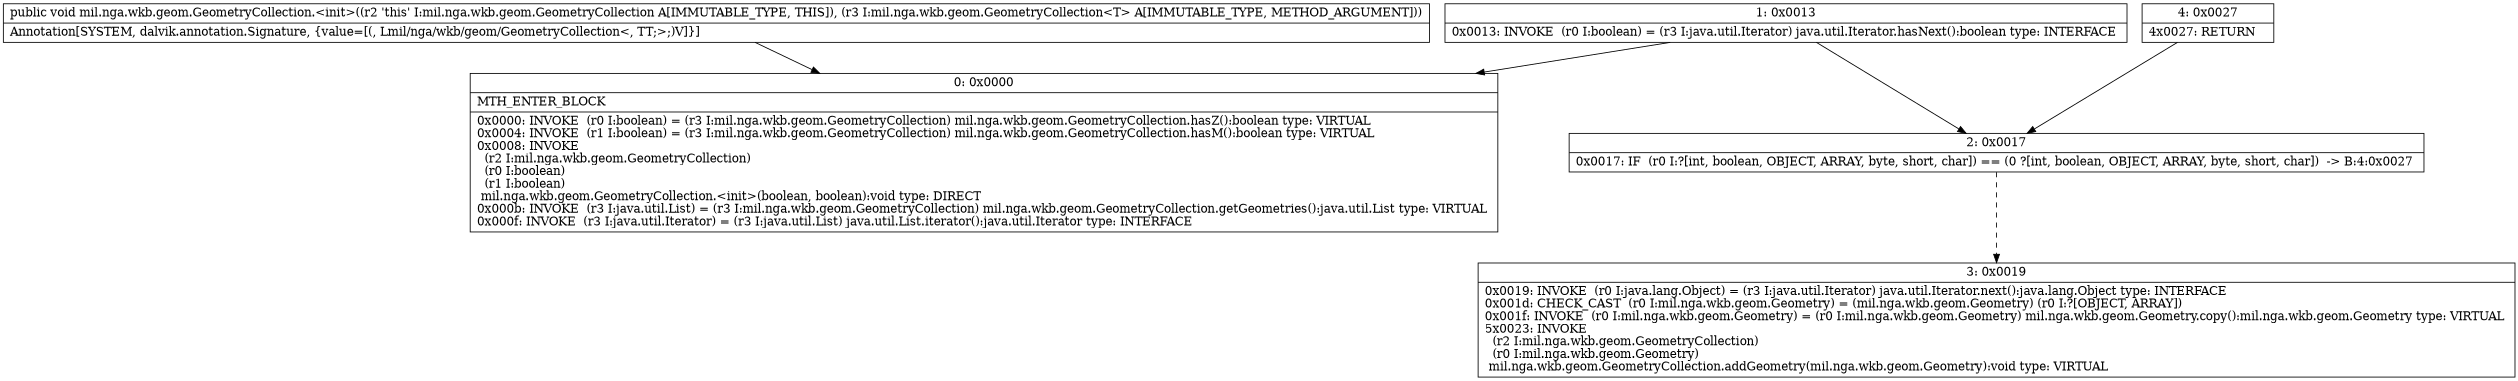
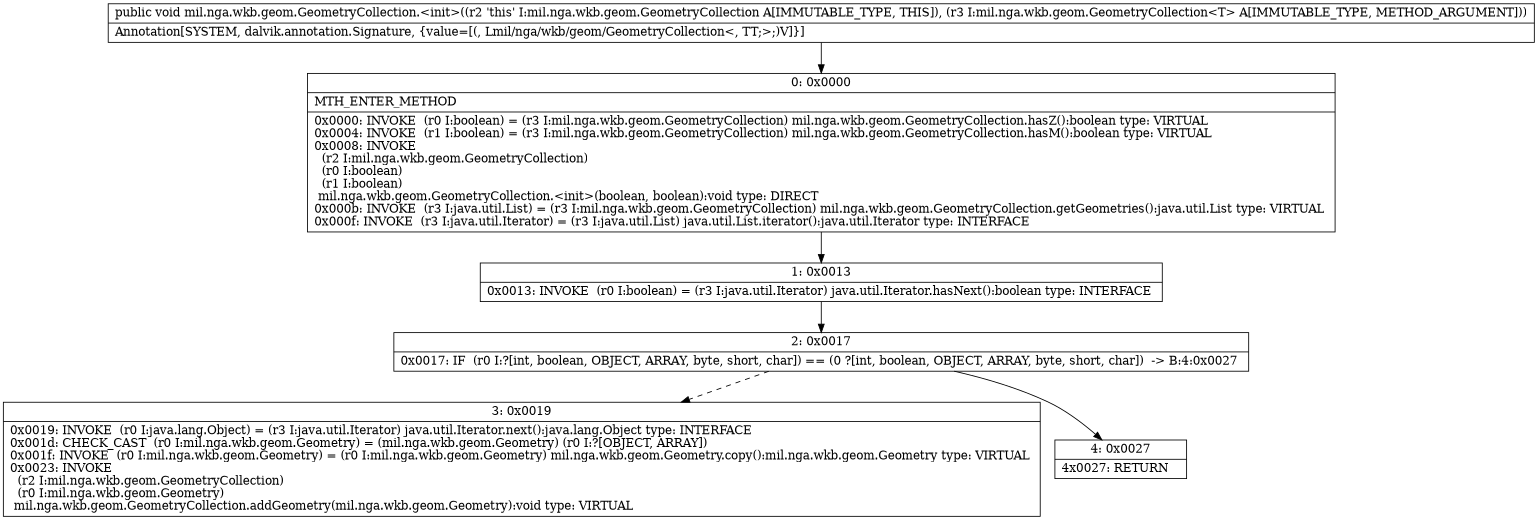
edge "1: 0x0013" -> "0: 0x0000": reversed
edge "4: 0x0027" -> "2: 0x0017": reversed
node "0: 0x0000": text "MTH_ENTER_BLOCK" -> "MTH_ENTER_METHOD"
node "3: 0x0019": text "5x0023: INVOKE" -> "0x0023: INVOKE"
